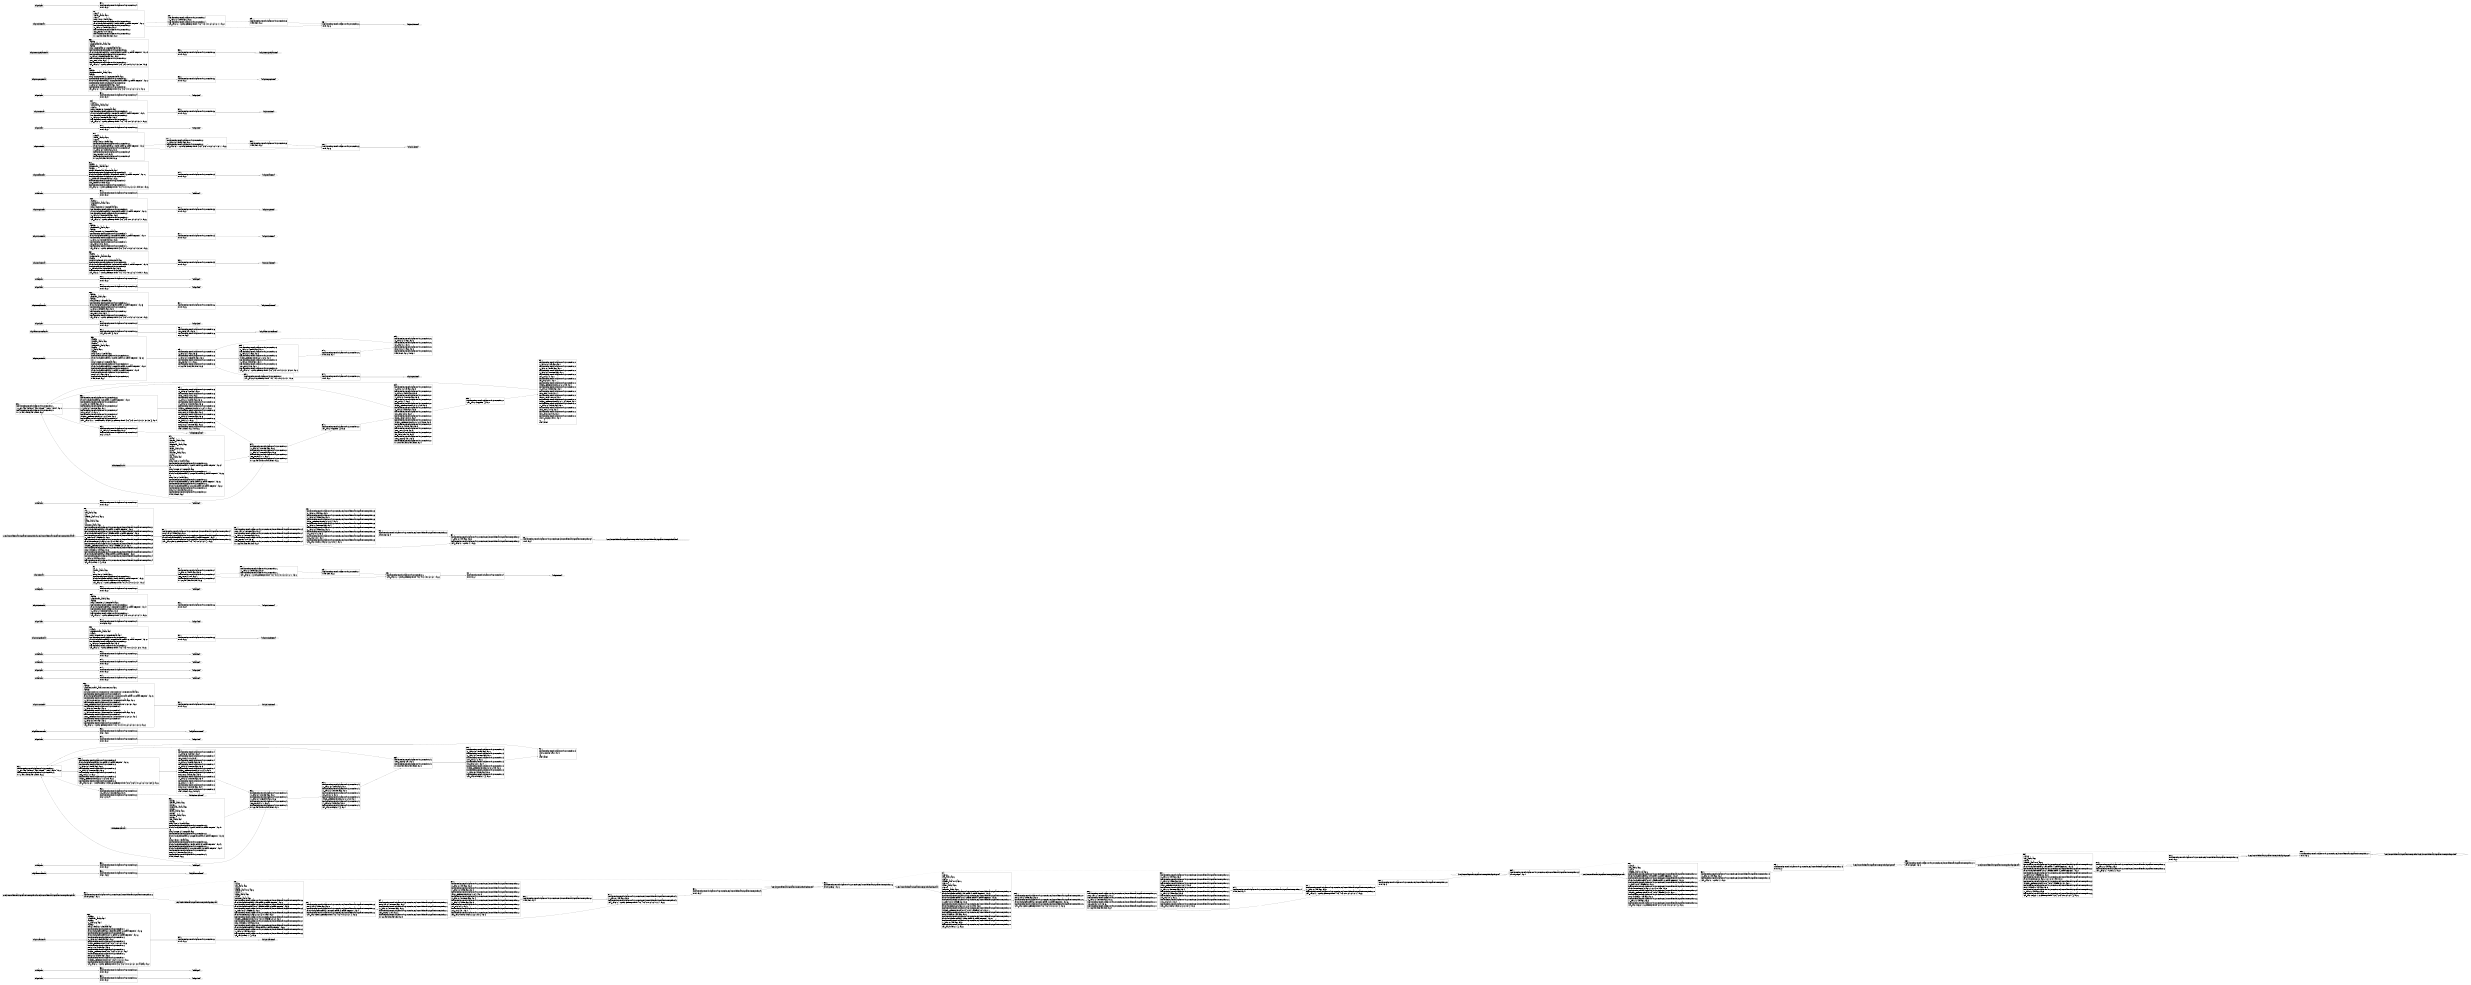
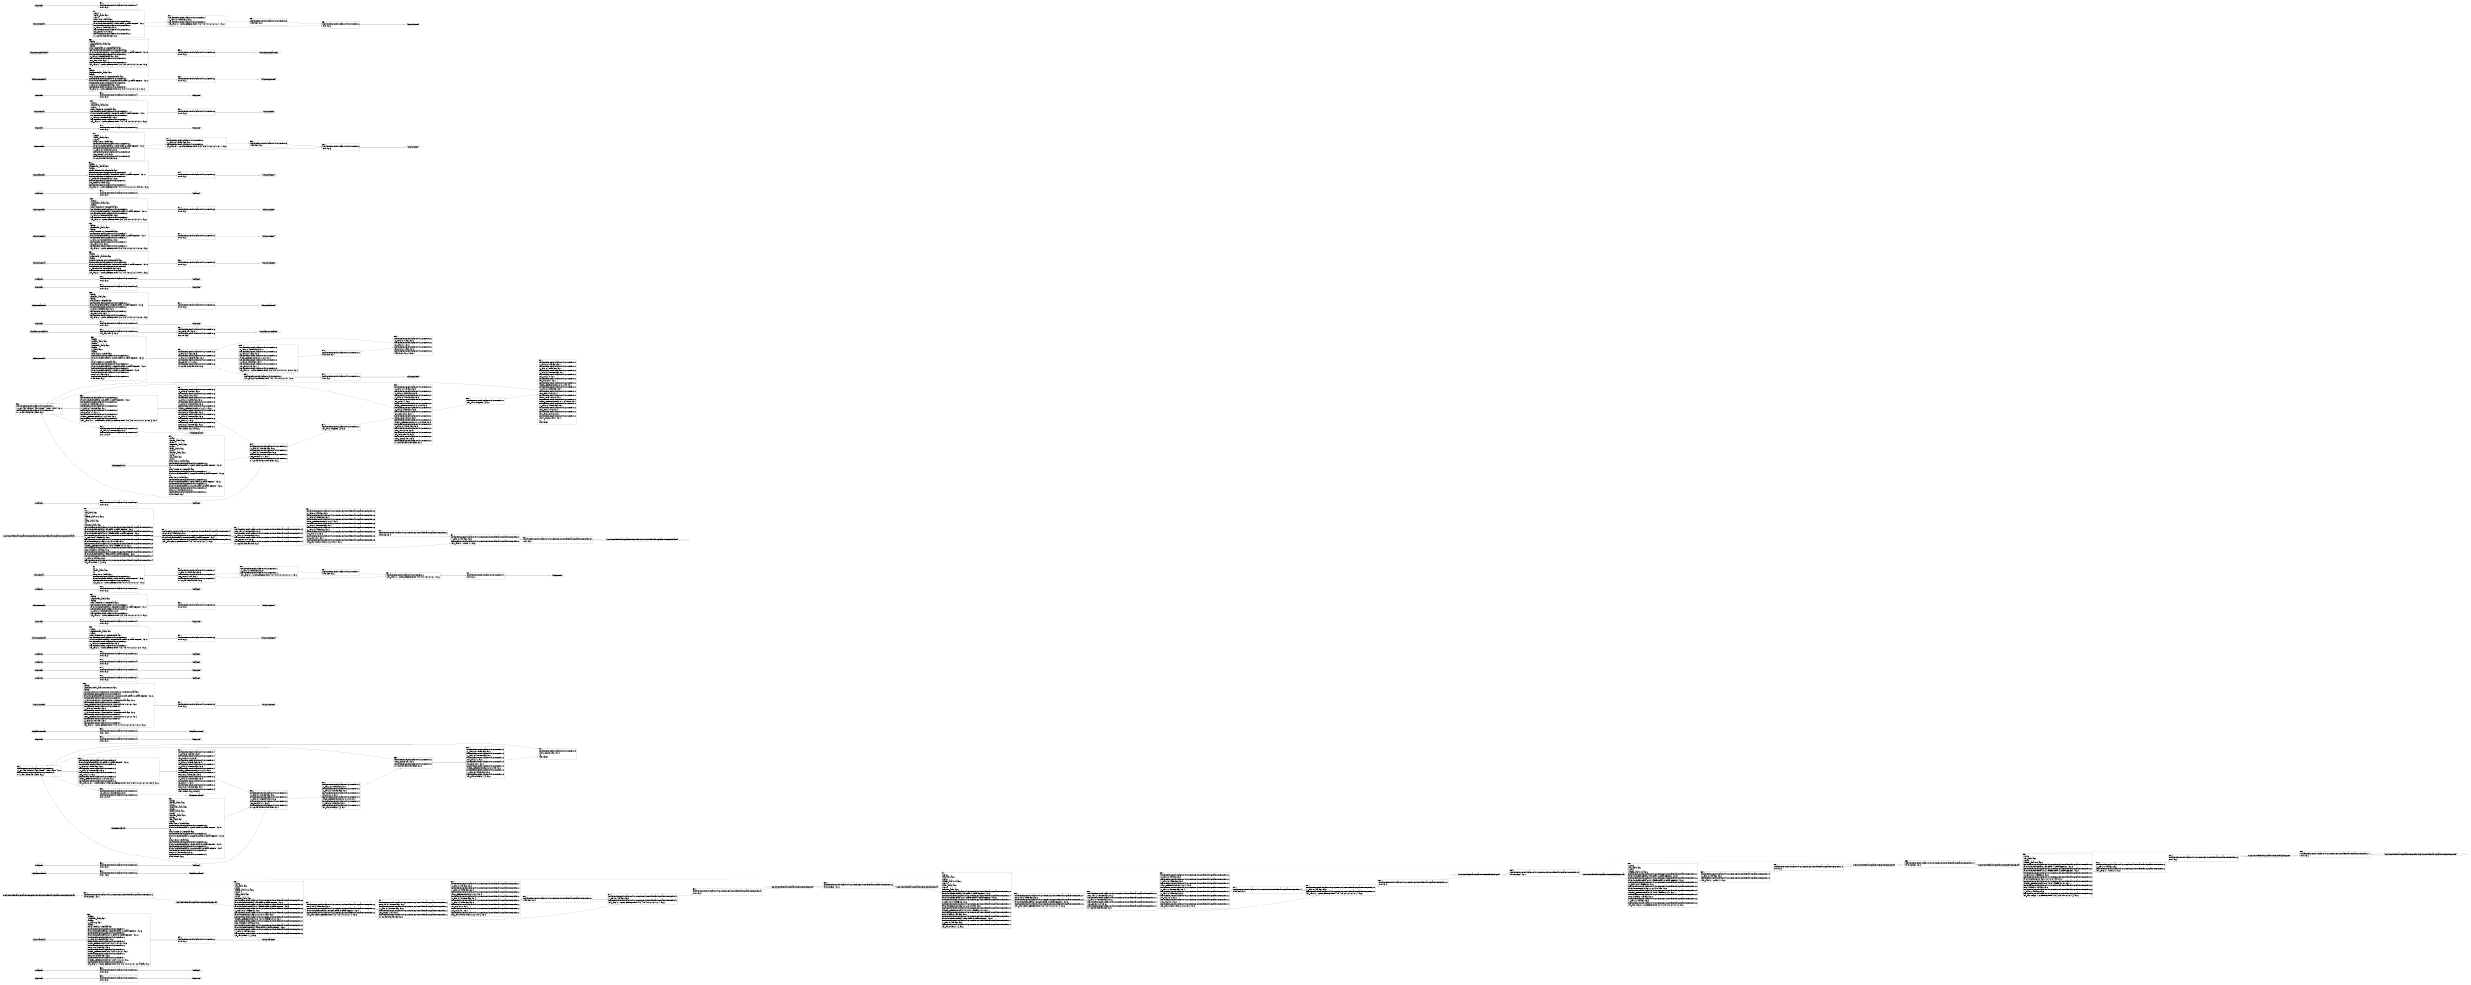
node "BB72:": text "ret workspace, !dbg !52" -> "ret void, !dbg !52"
